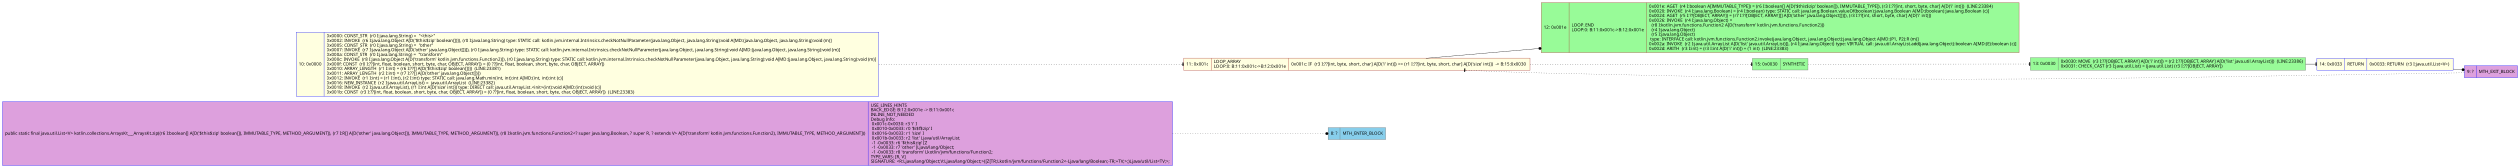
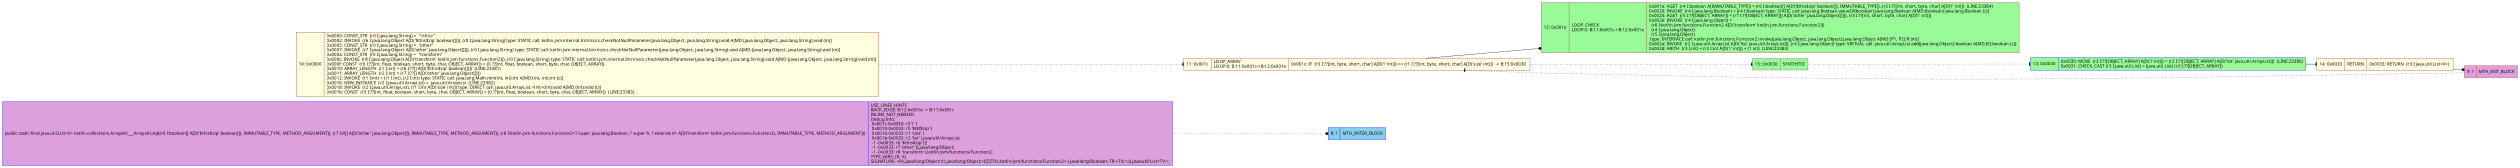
node "12: 0x001e": text "LOOP_END" -> "LOOP_CHECK"
node "10: 0x0000": color blue -> brown
node "13: 0x0030": color gray40 -> blue
node "14: 0x0033": color blue -> brown
node "9: ?": color blue -> brown
node "8: ?": color gray40 -> blue
